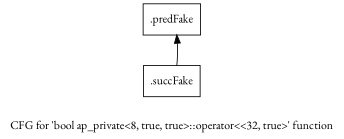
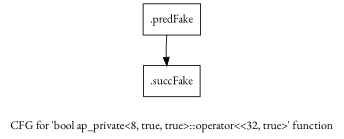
edge ".succFake" -> ".predFake": reversed
